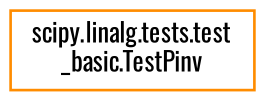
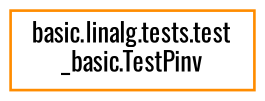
node "scipy.linalg.tests.test _basic.TestPinv": label "scipy.linalg.tests.test _basic.TestPinv" -> "basic.linalg.tests.test _basic.TestPinv"
